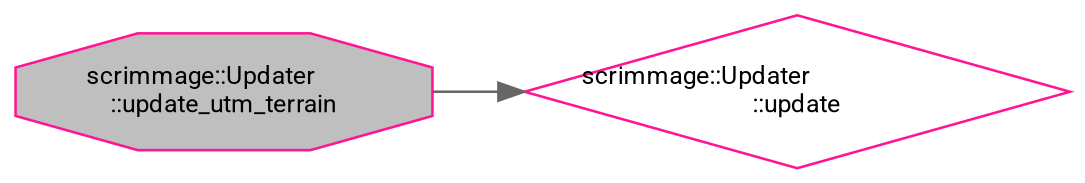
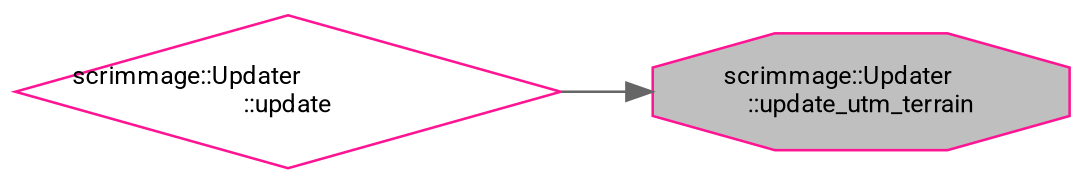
edge "scrimmage::Updater ::update_utm_terrain" -> "scrimmage::Updater ::update": reversed
